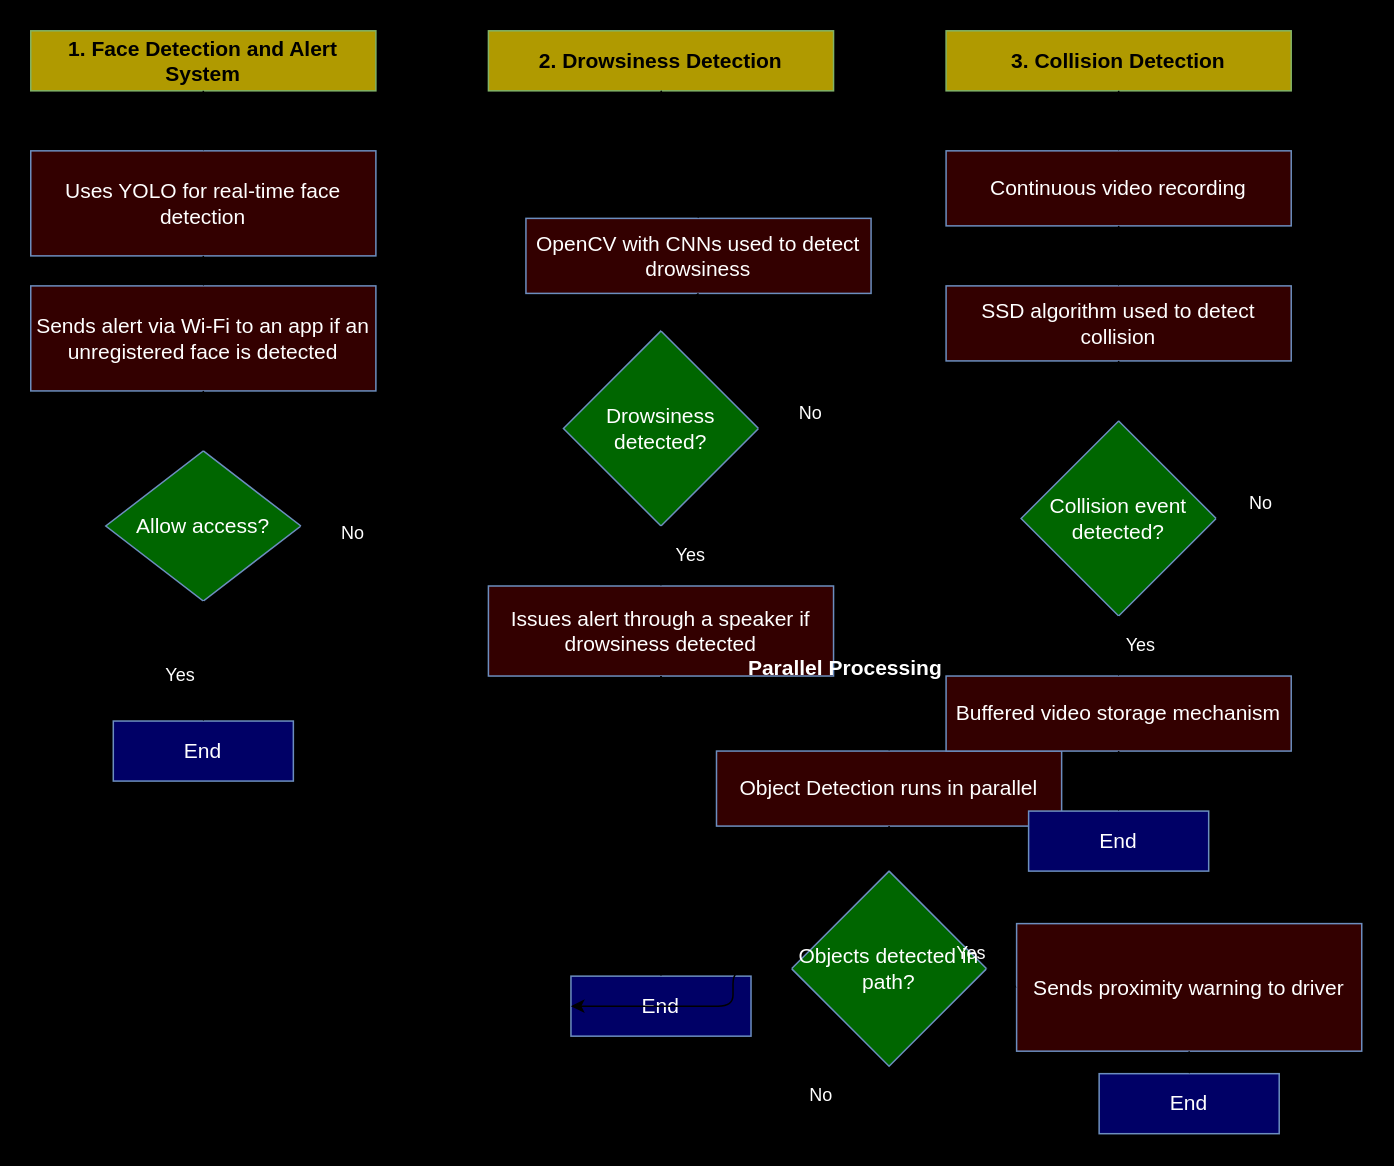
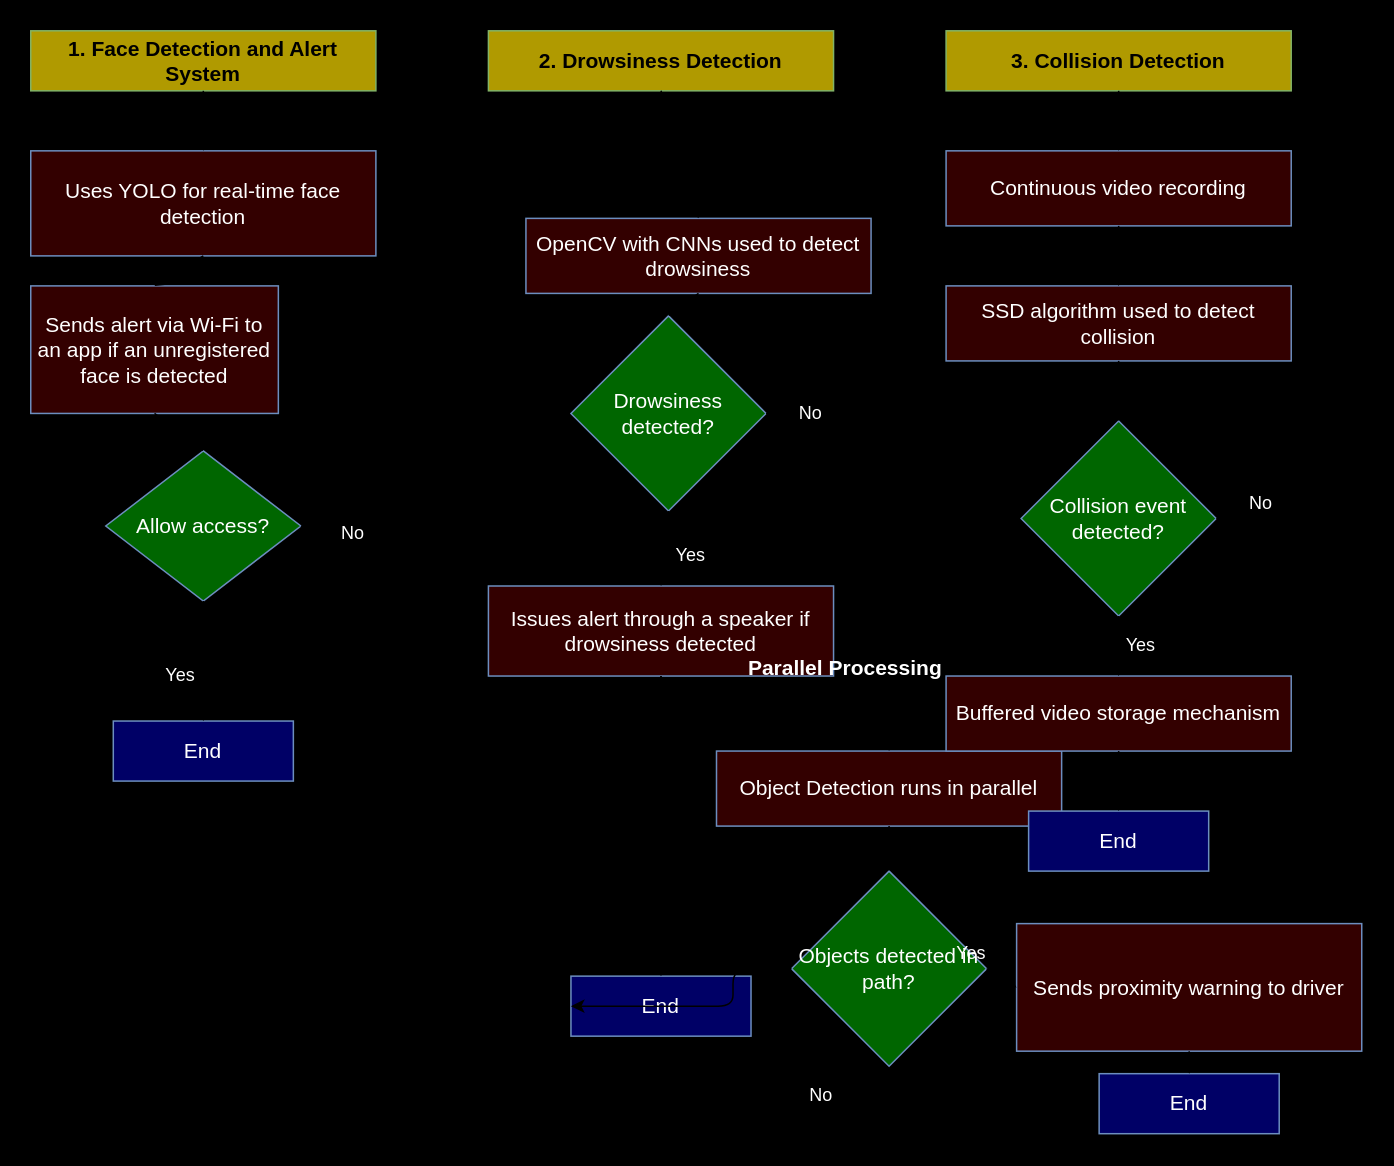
node "Sends alert via Wi-Fi to an app if an unregistered face is detected": size 345x105 -> 248x128
node "Drowsiness detected?": moved (661, 428) -> (668, 413)
